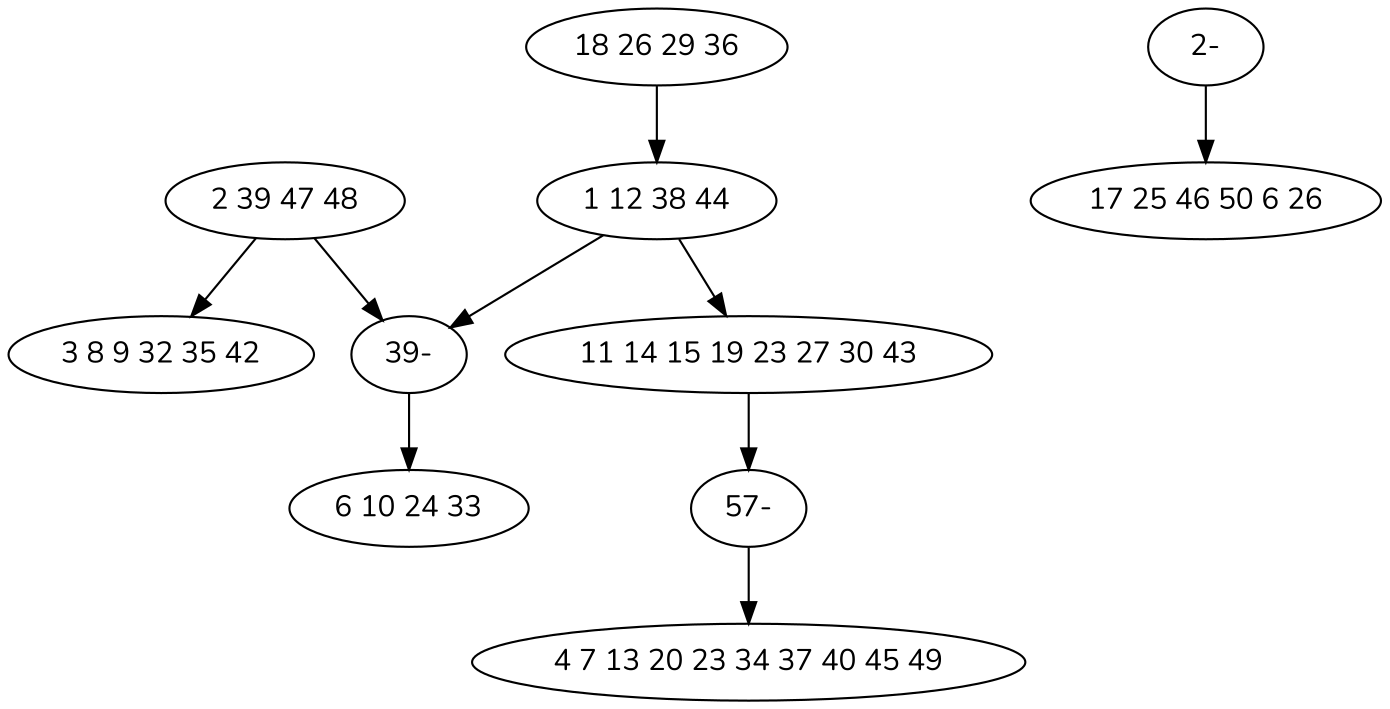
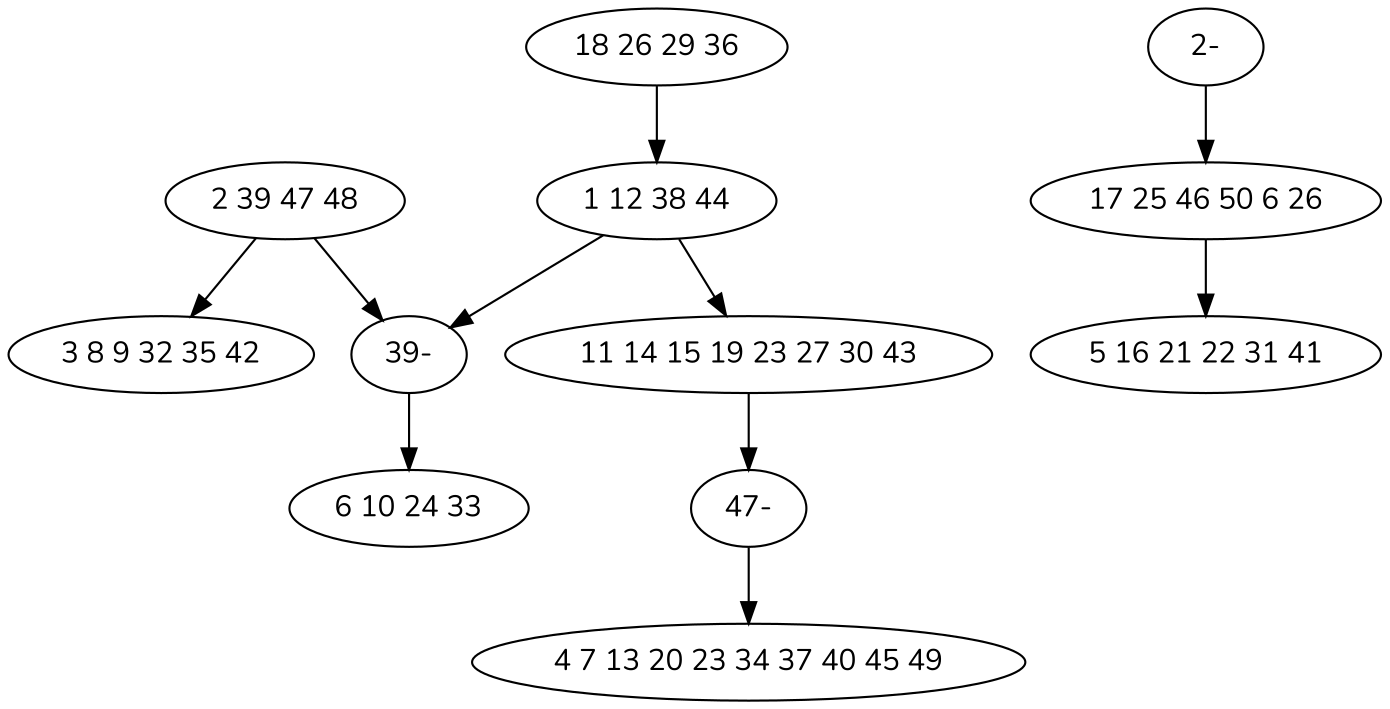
node "5 16 21 22 31 41": added
node "57-": label "57-" -> "47-"
